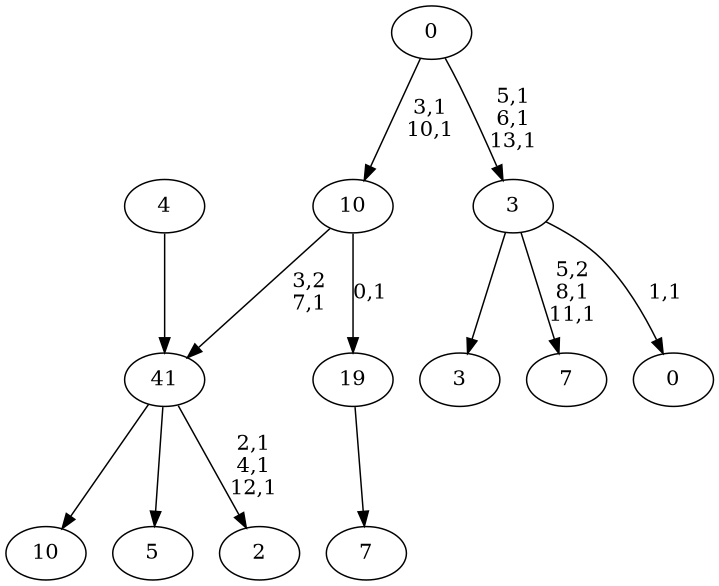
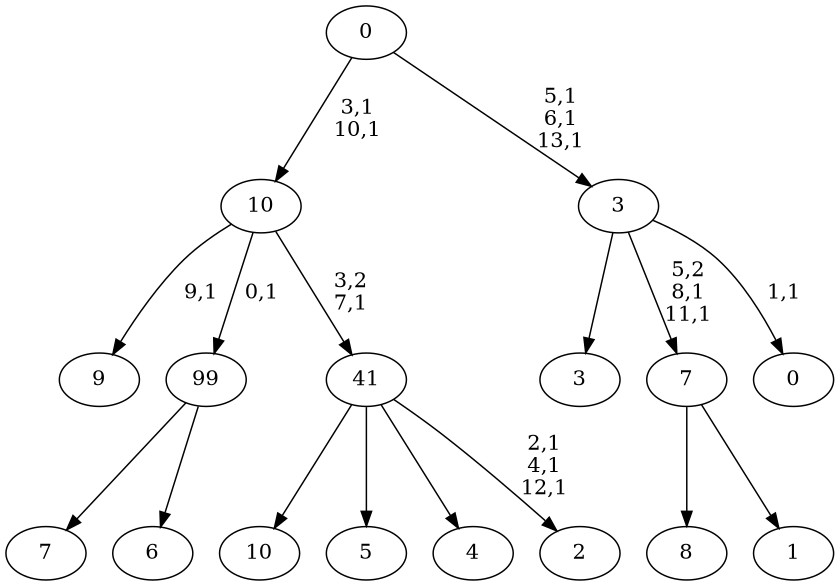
edge "4" -> "41": reversed
node "9": added
node "19": label "19" -> "99"
node "6": added
node "8": added
node "1": added
